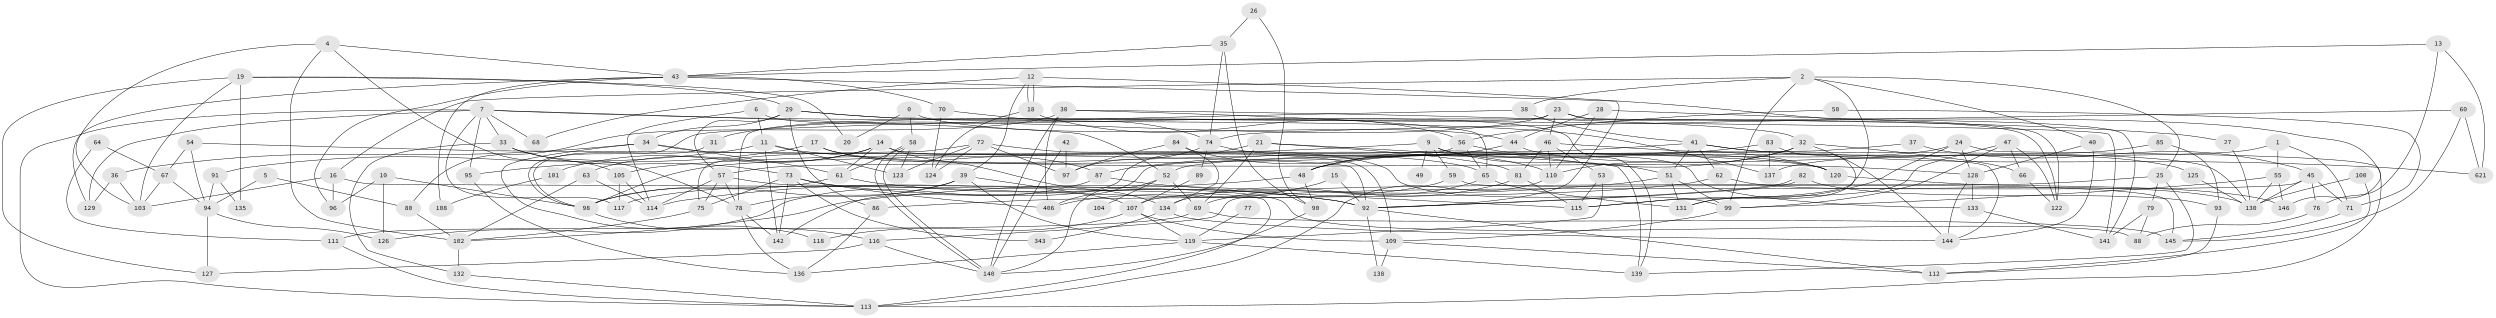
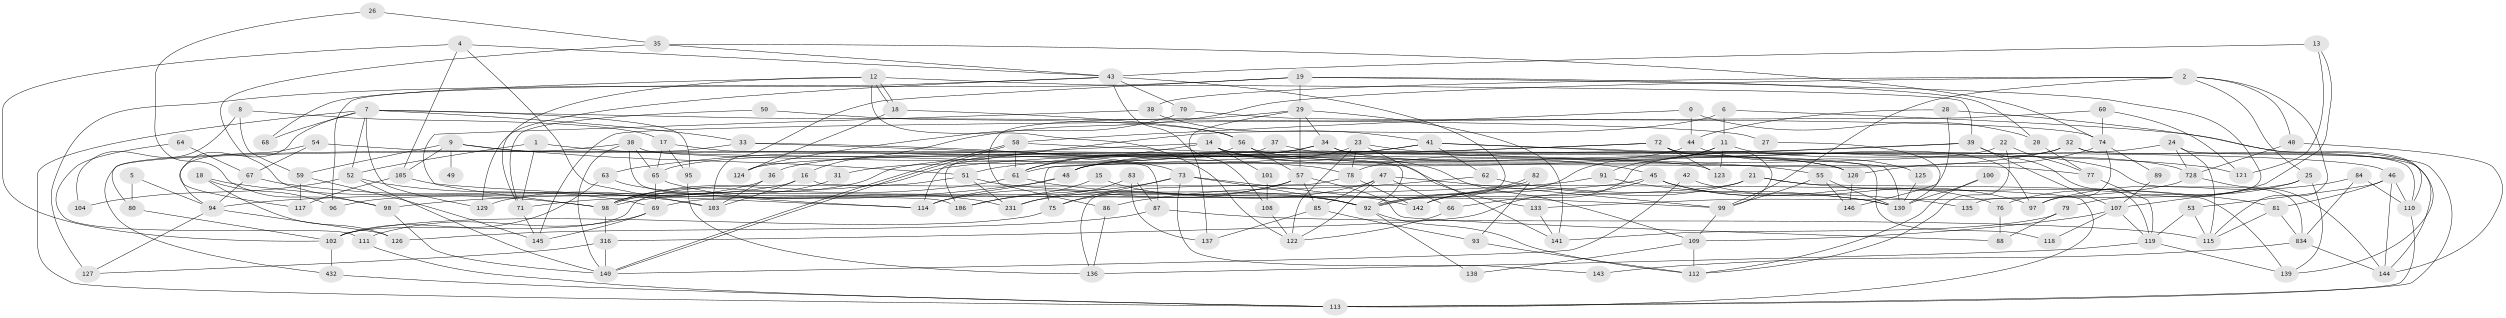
edge "12" -- "71": added
node "8": added
edge "30" -- "32": now "30" -- "77"
node "22": added
edge "20" -- "77": added
node "128": label "128" -> "728"
node "621": label "621" -> "121"
edge "57" -- "78": now "57" -- "85"
edge "47" -- "85": added
node "406": label "406" -> "106"
node "134": label "134" -> "834"
node "131": label "131" -> "231"
edge "108" -- "122": added
node "116": label "116" -> "316"
node "343": label "343" -> "143"
node "132": label "132" -> "432"
